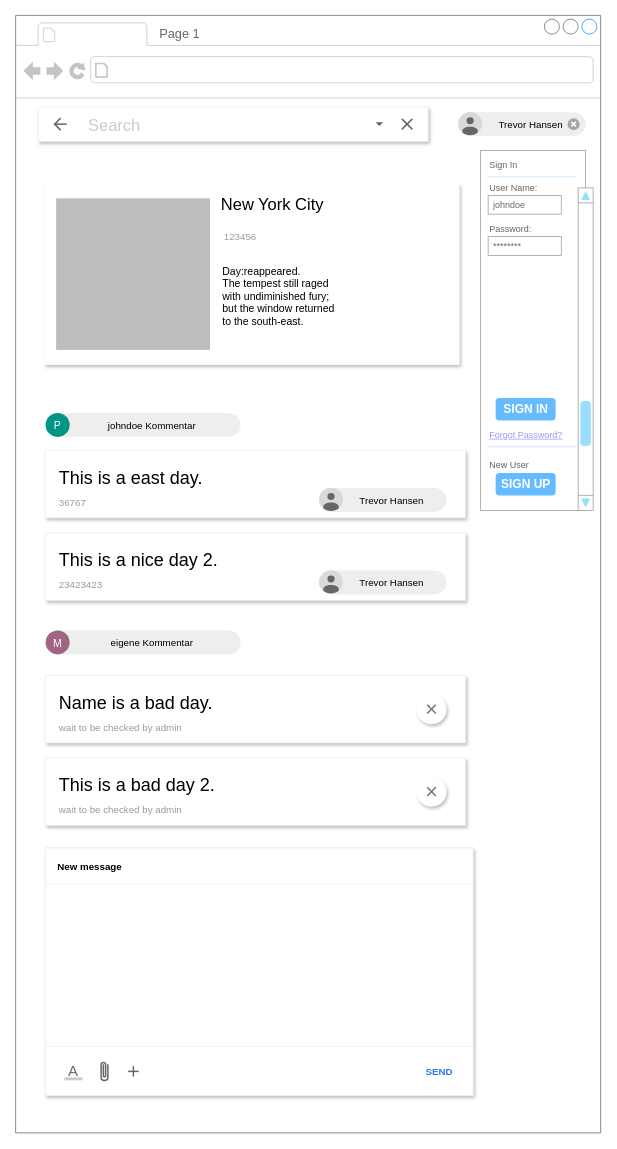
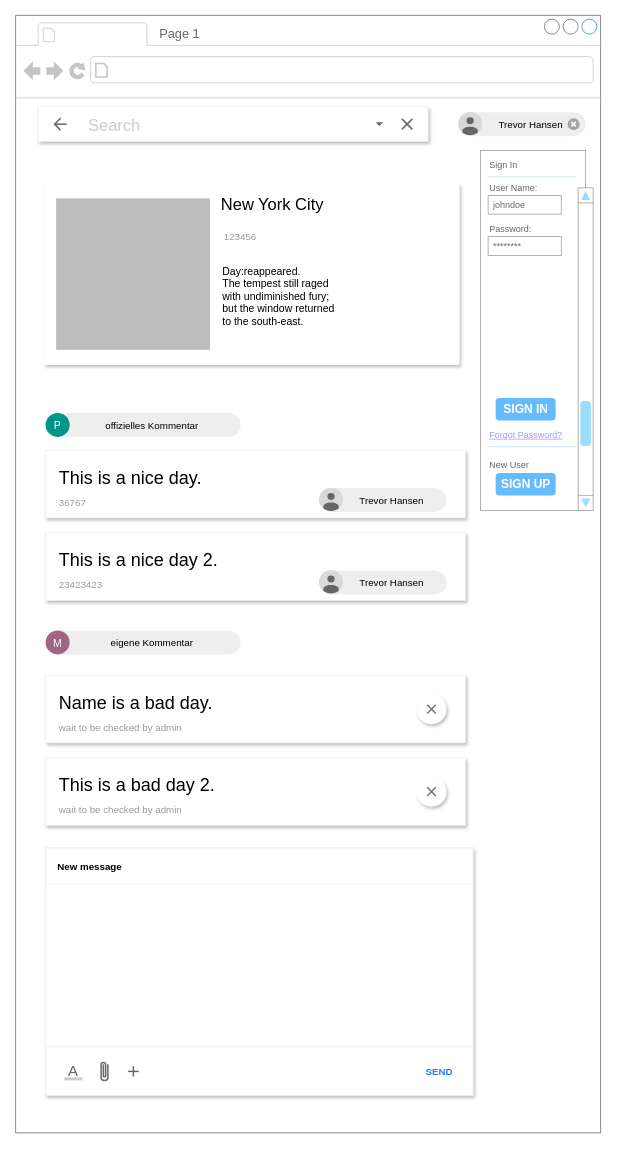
node "johndoe Kommentar": label "johndoe Kommentar" -> "offizielles Kommentar"
node "This is a east day.": label "This is a east day." -> "This is a nice day."
